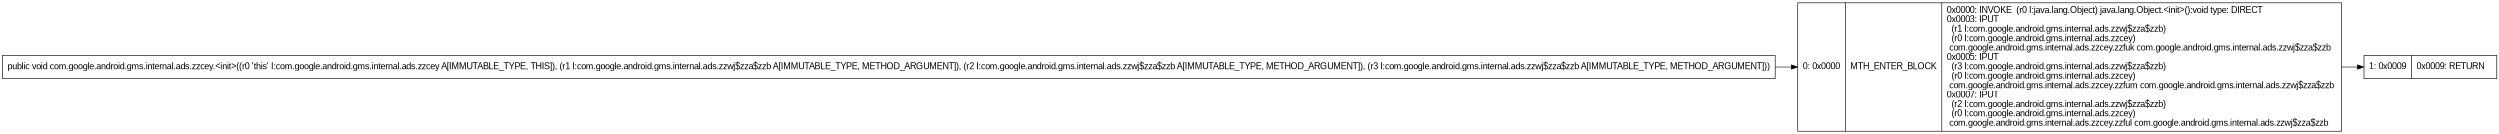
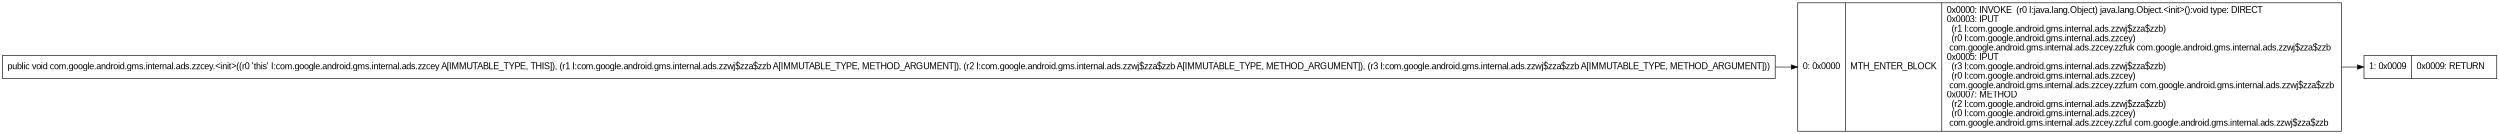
node "0: 0x0000": text "0x0007: IPUT" -> "0x0007: METHOD"
